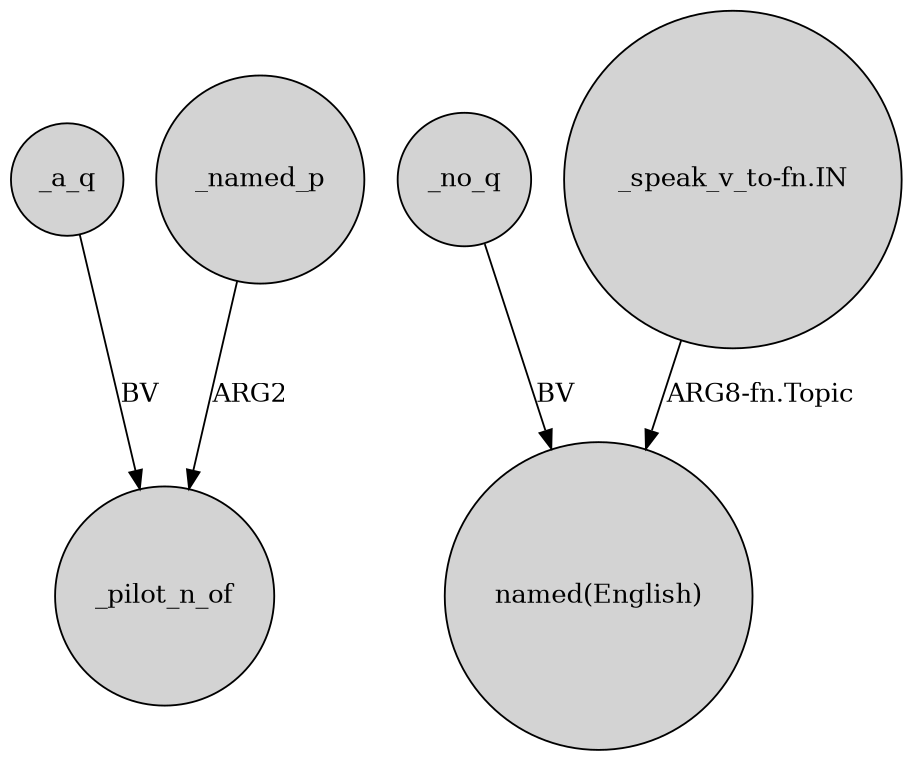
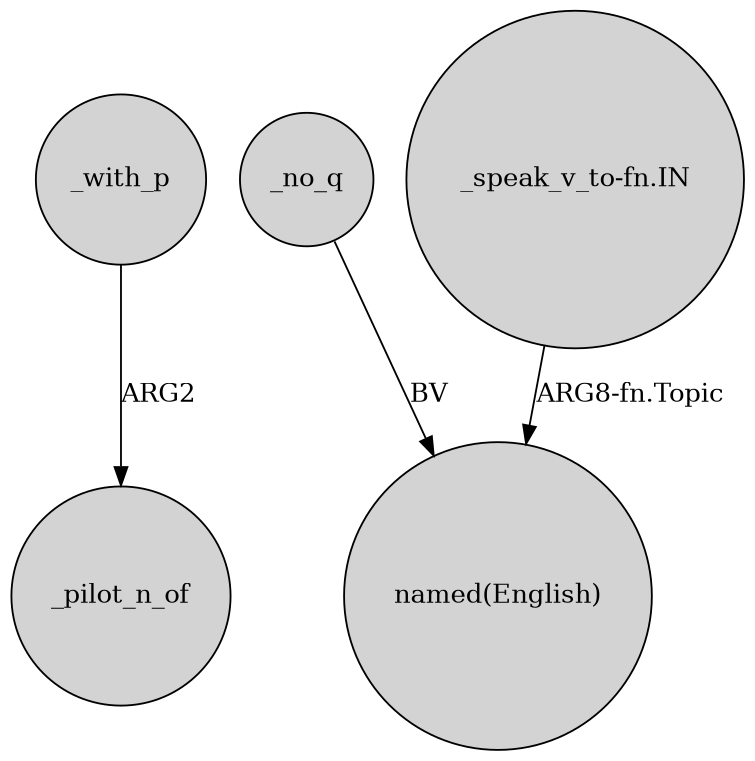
node "_a_q": removed
node "_named_p": label "_named_p" -> "_with_p"
